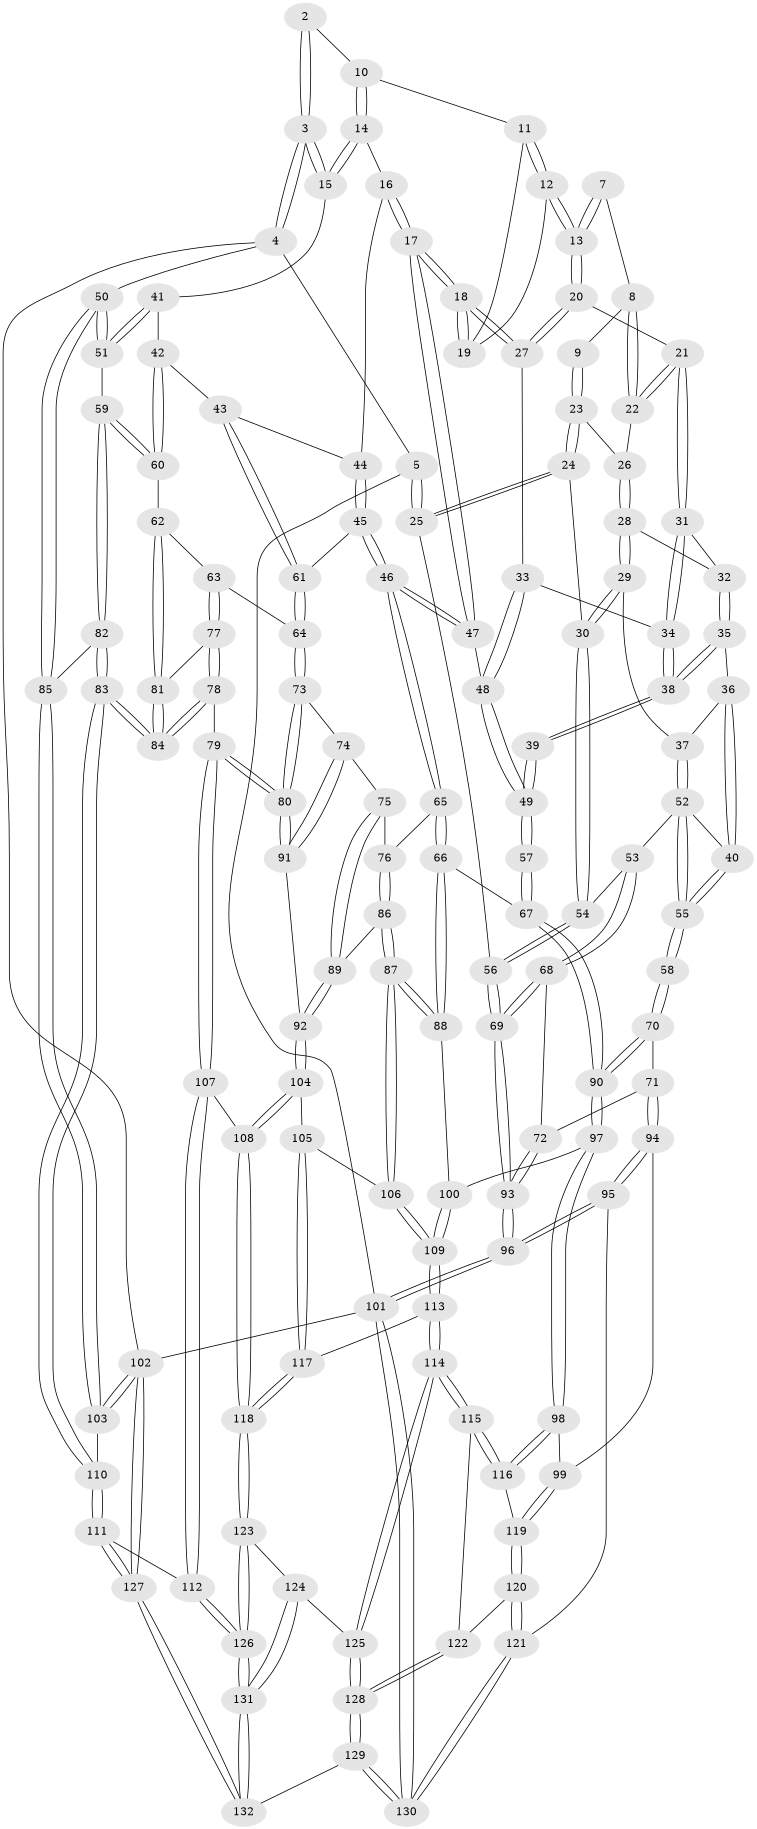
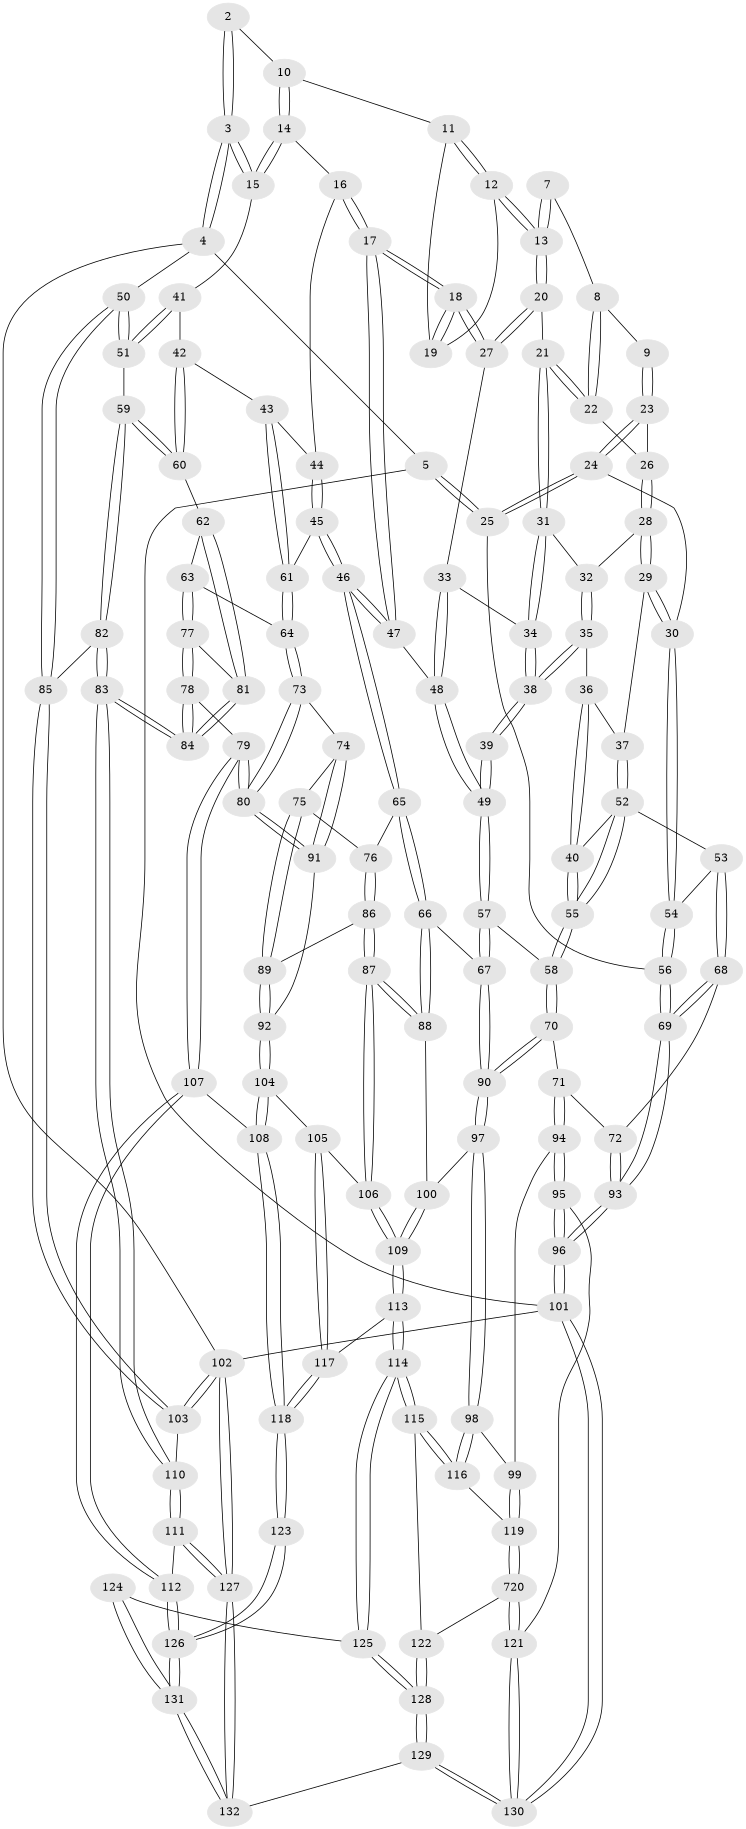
edge "57" -- "58": added
edge "123" -- "124": removed
node "120": label "120" -> "720"
